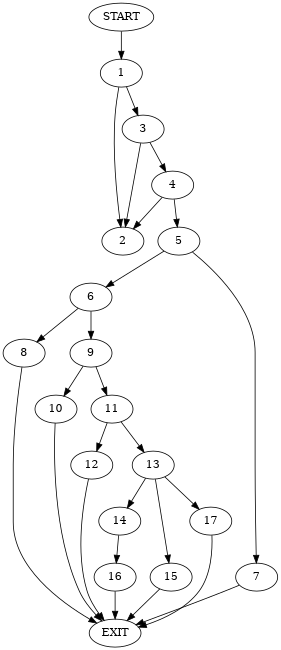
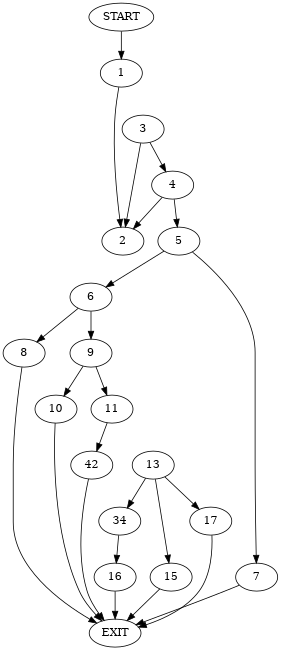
edge "1" -> "3": removed
edge "11" -> "13": removed
node "12": label "12" -> "42"
node "14": label "14" -> "34"
